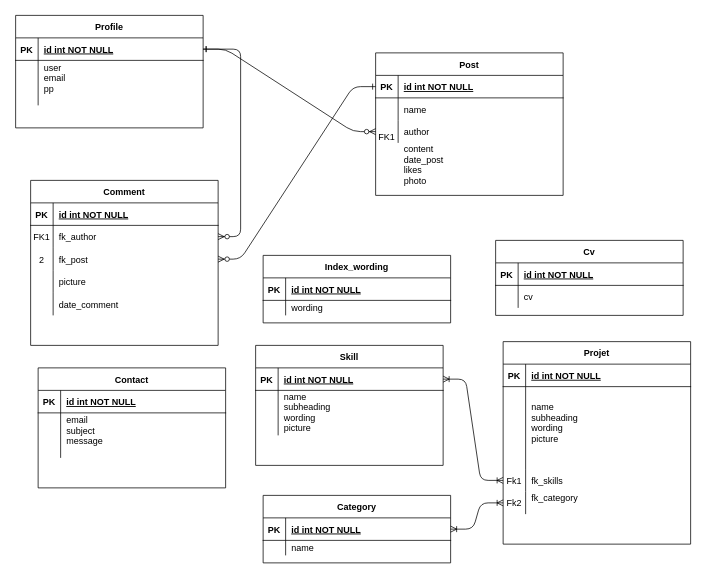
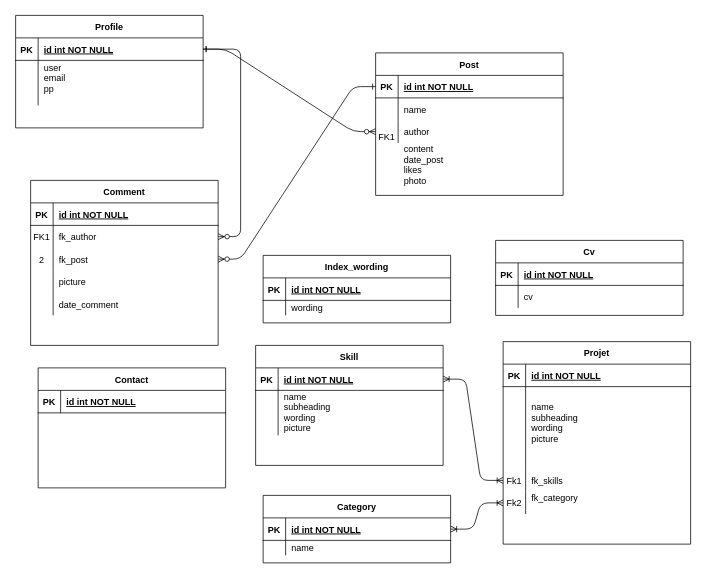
node "email subject message": removed
